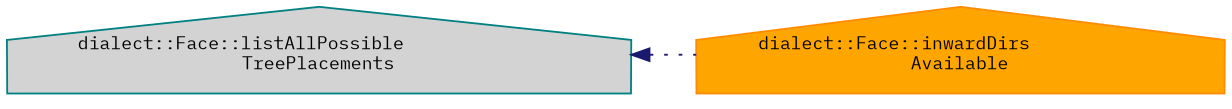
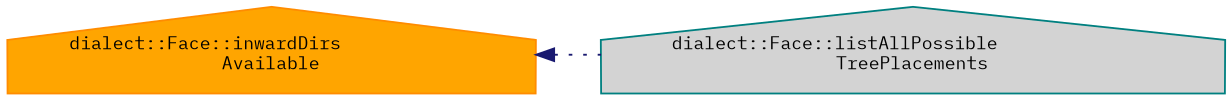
edge "dialect::Face::inwardDirs Available" -> "dialect::Face::listAllPossible TreePlacements": reversed
